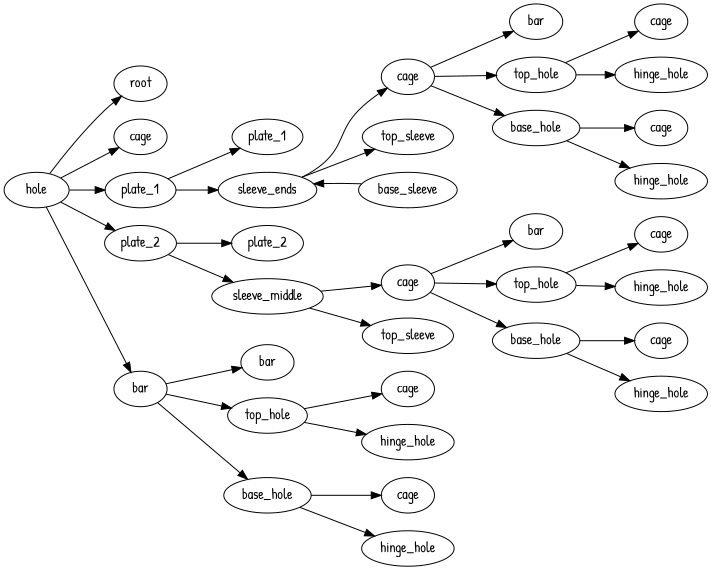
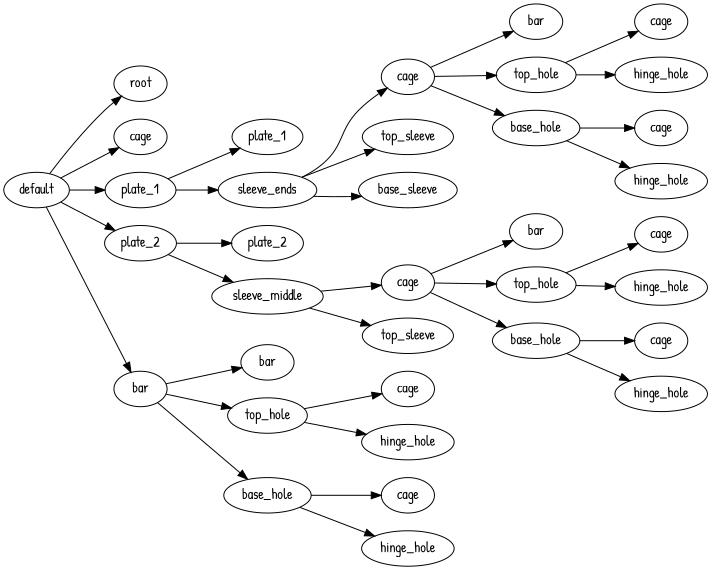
edge "base_sleeve" -> "sleeve_ends": reversed
node "hole": label "hole" -> "default"
